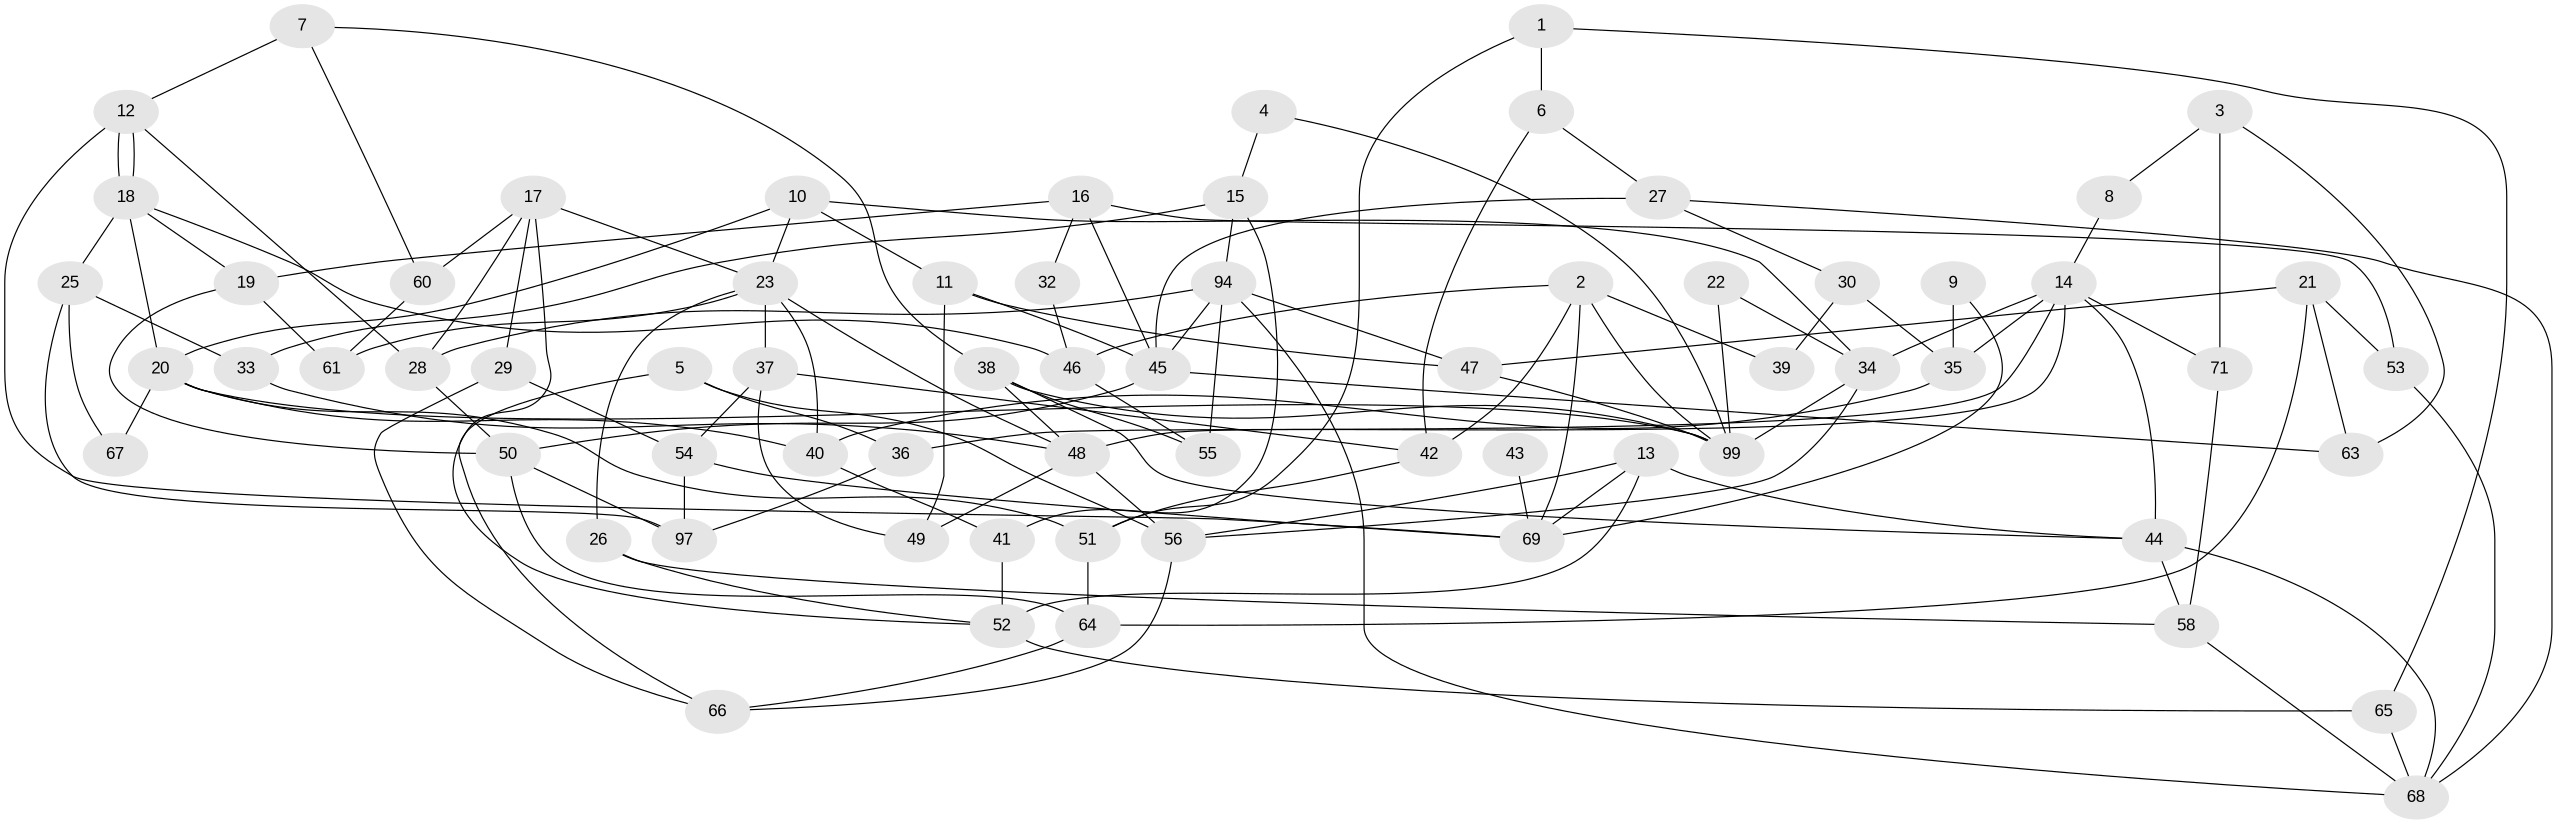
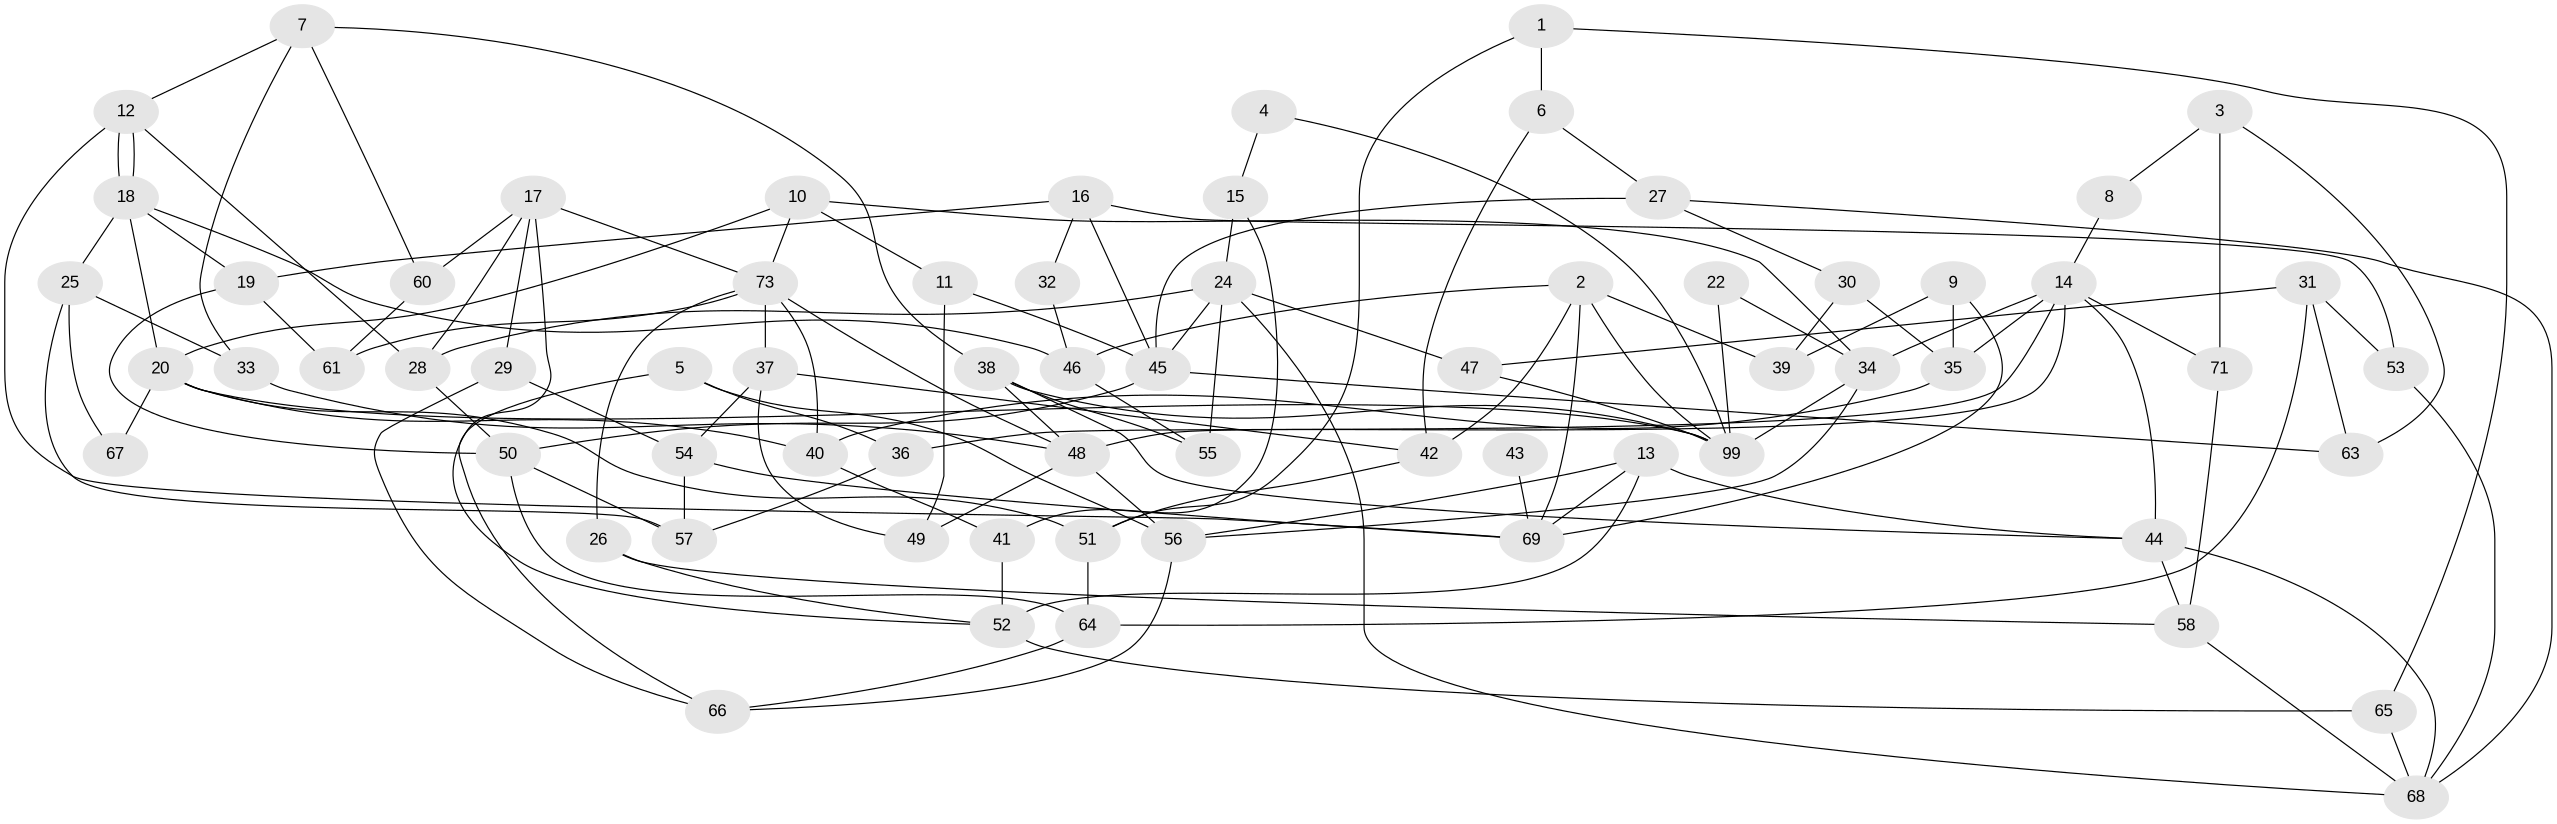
edge "15" -- "33": now "7" -- "33"
node "23": label "23" -> "73"
node "94": label "94" -> "24"
node "21": label "21" -> "31"
edge "9" -- "39": added
edge "11" -- "47": removed
node "97": label "97" -> "57"
